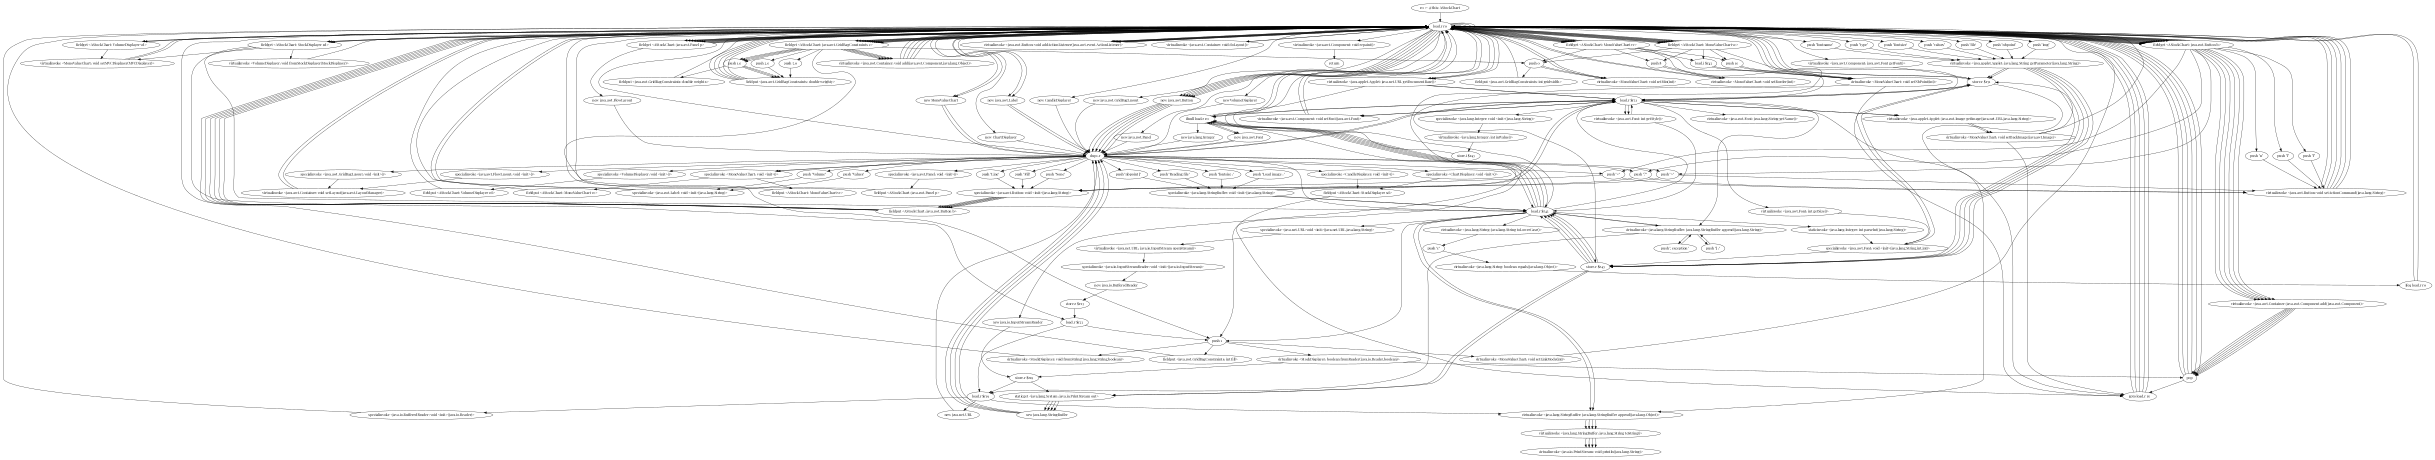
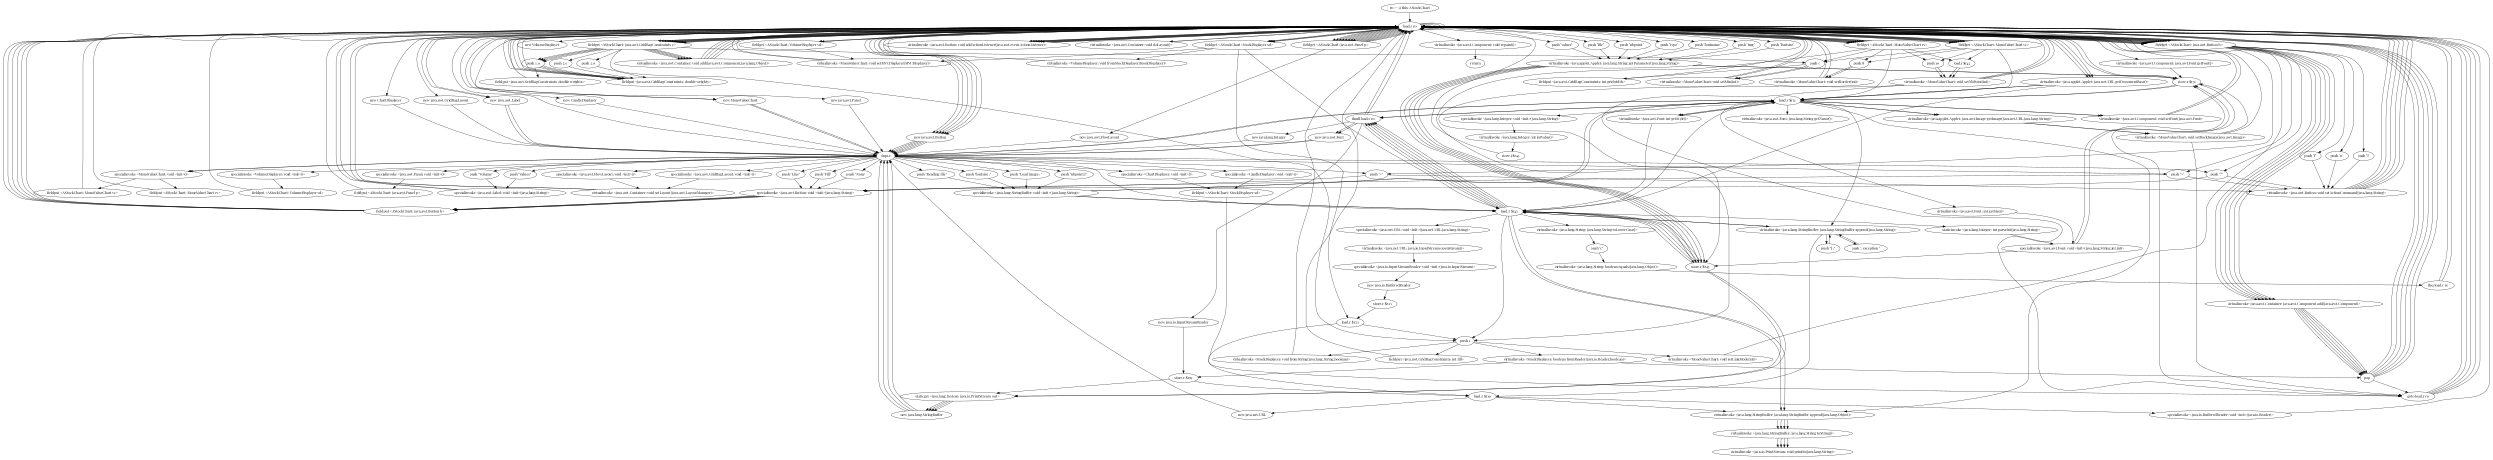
edge "new VolumeDisplayer" -> "dup1.r": removed
